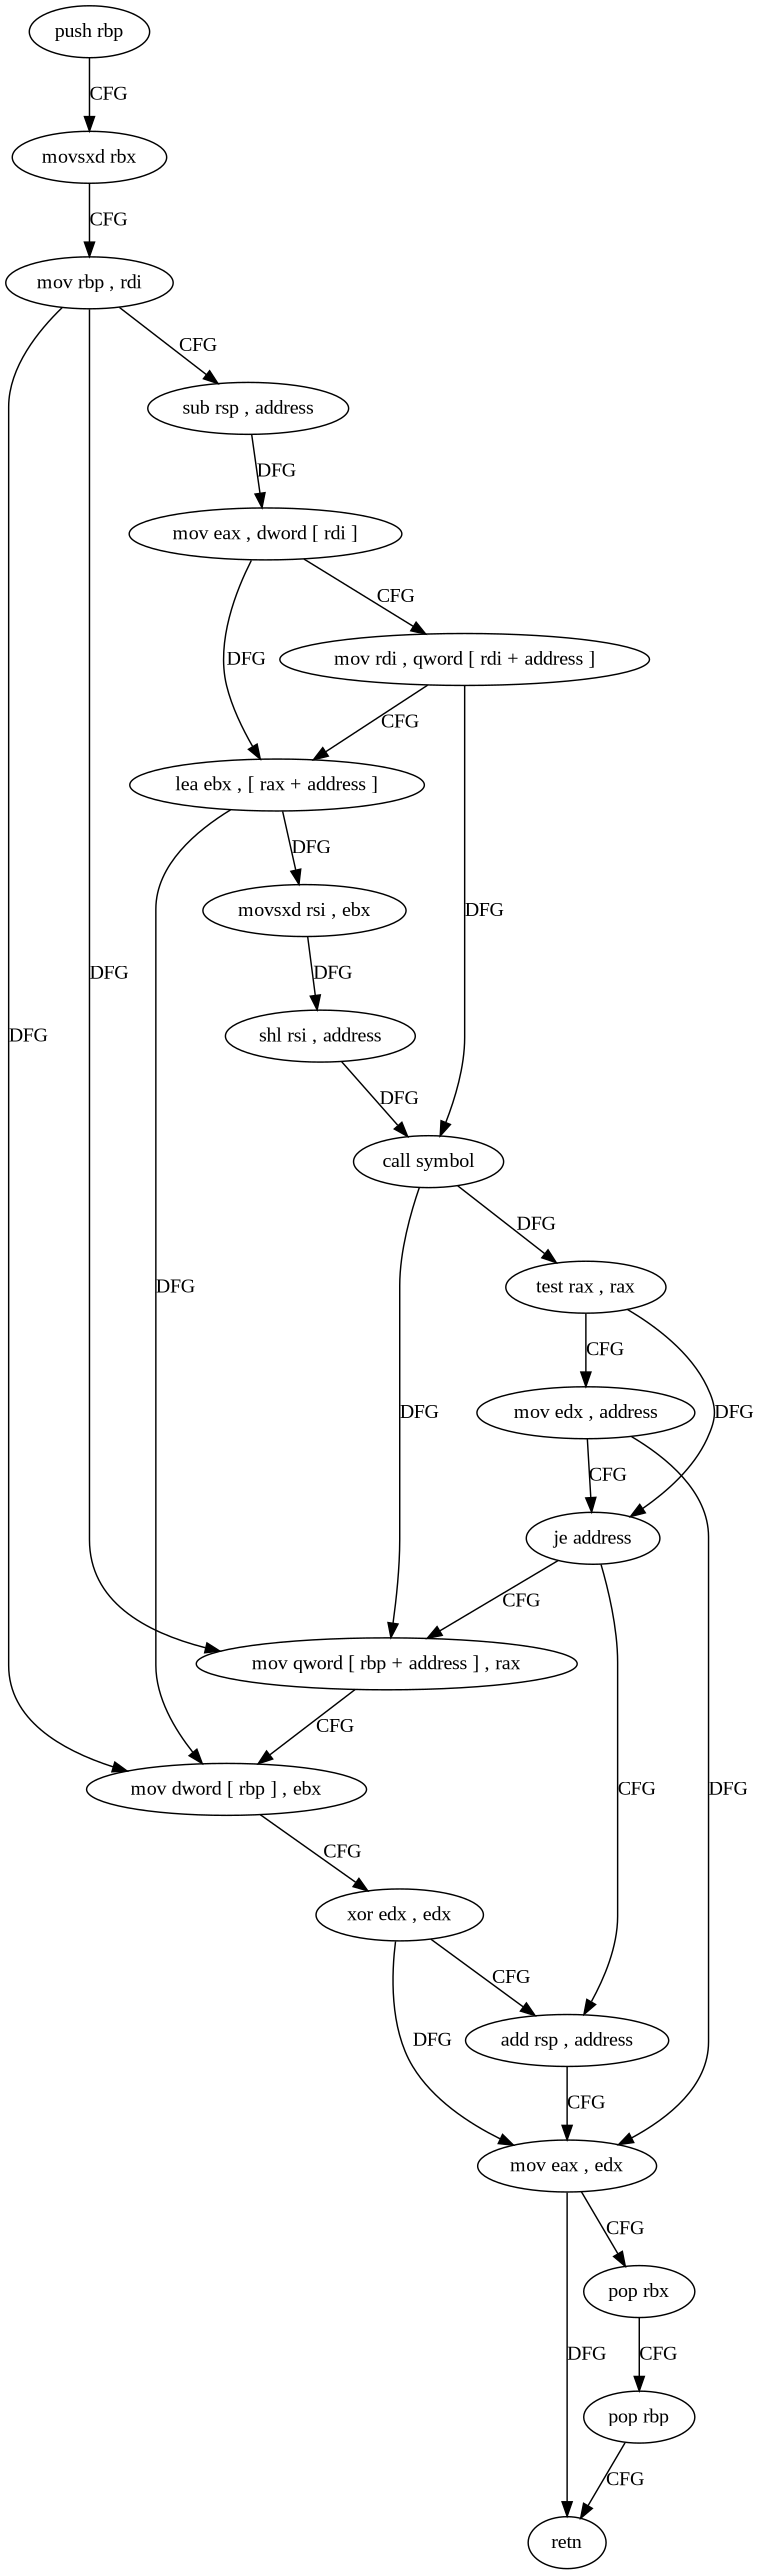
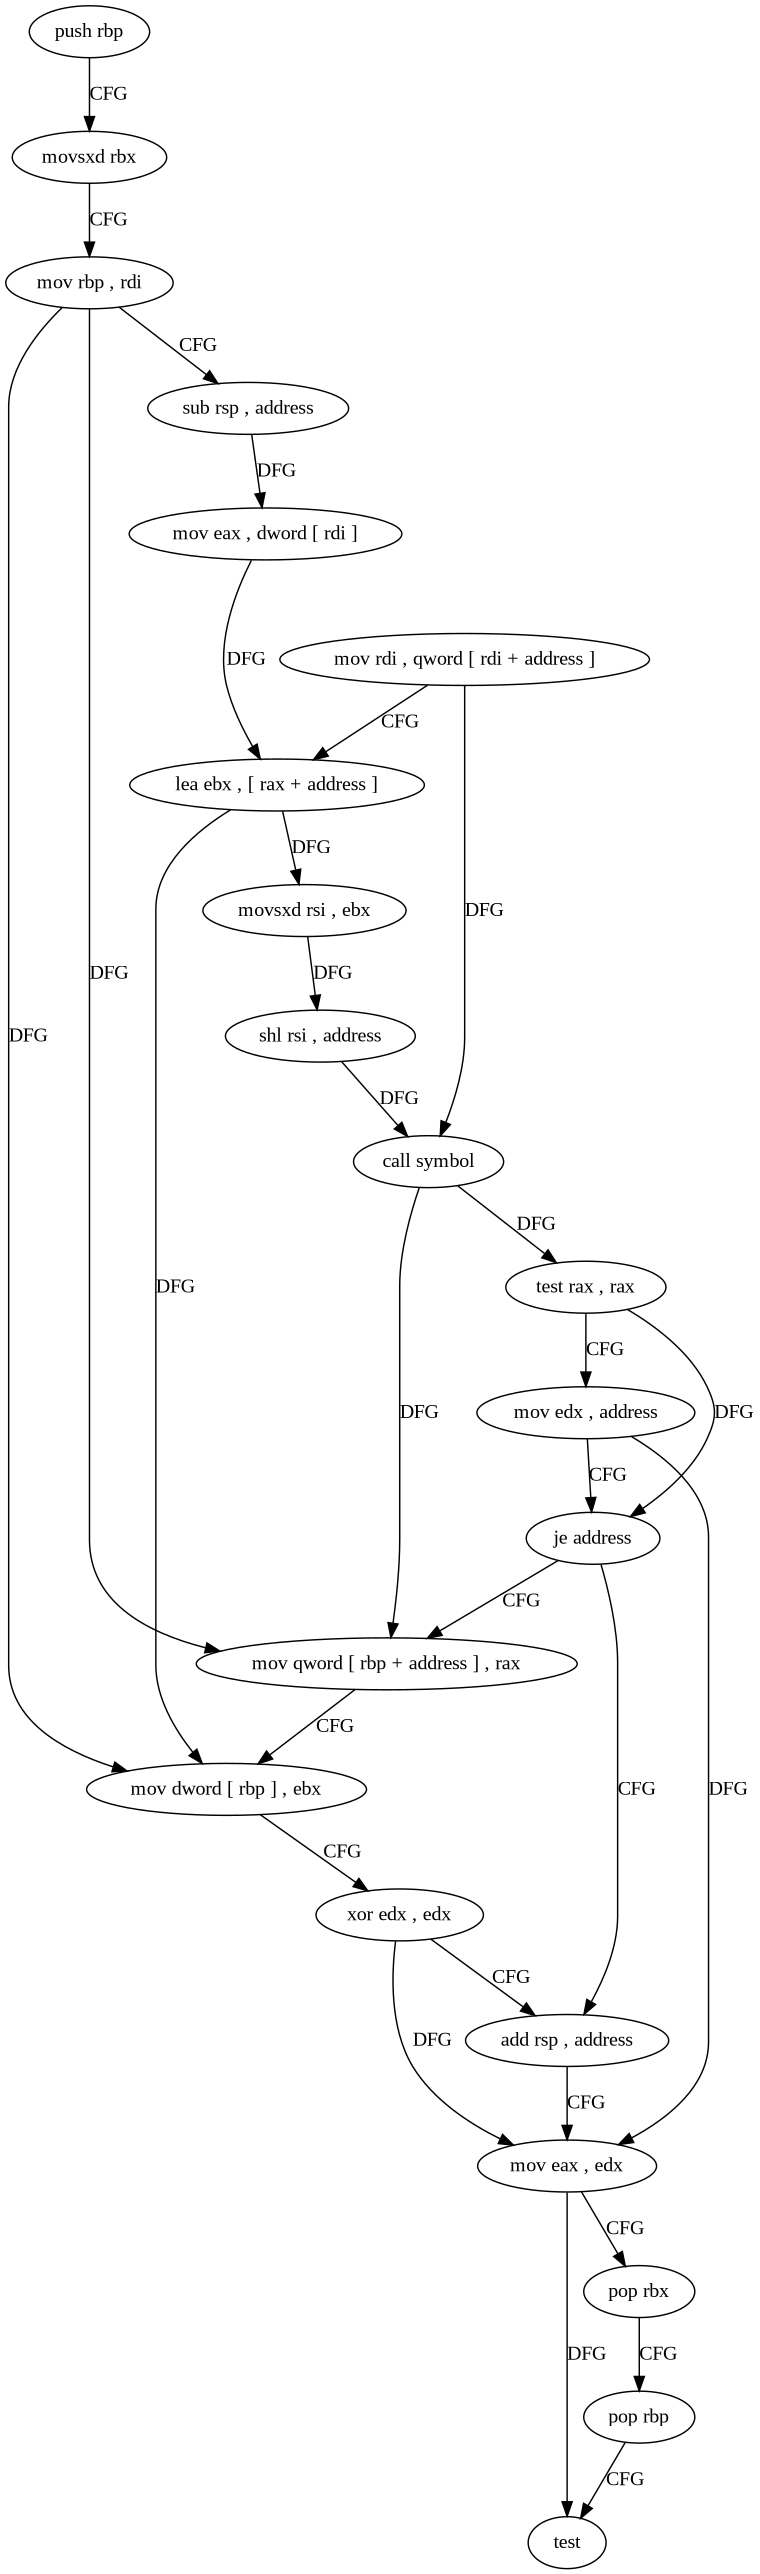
edge "mov eax , dword [ rdi ]" -> "mov rdi , qword [ rdi + address ]": removed, label "CFG"
node "retn": label "retn" -> "test"
